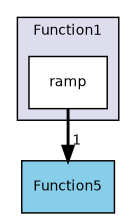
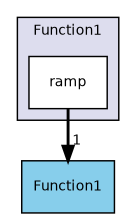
node "Function5": label "Function5" -> "Function1"
